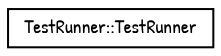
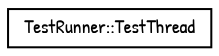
node "TestRunner::TestRunner": label "TestRunner::TestRunner" -> "TestRunner::TestThread"
